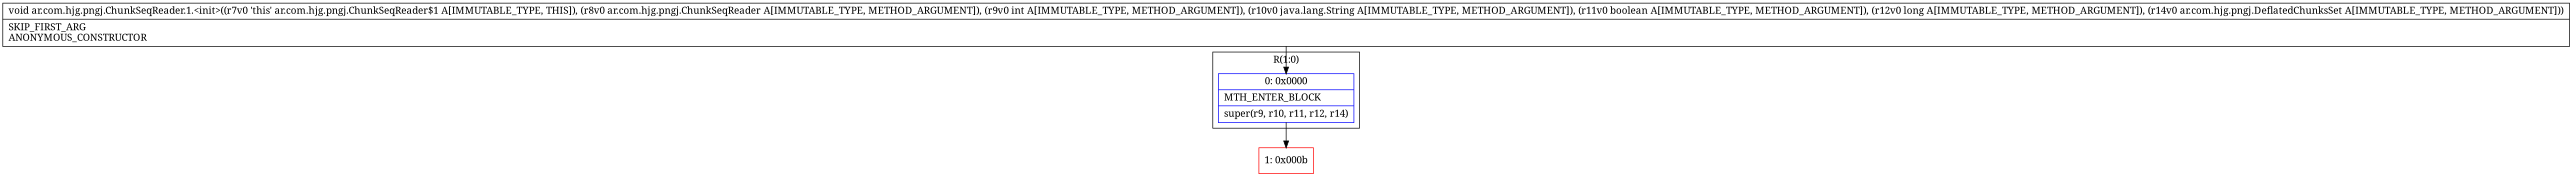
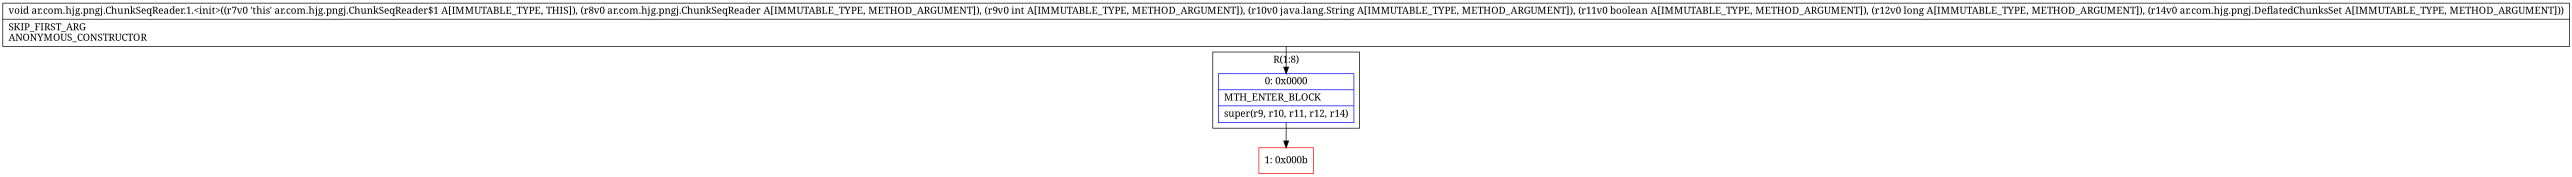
cluster "R(1:0)": label "R(1:0)" -> "R(1:8)"
